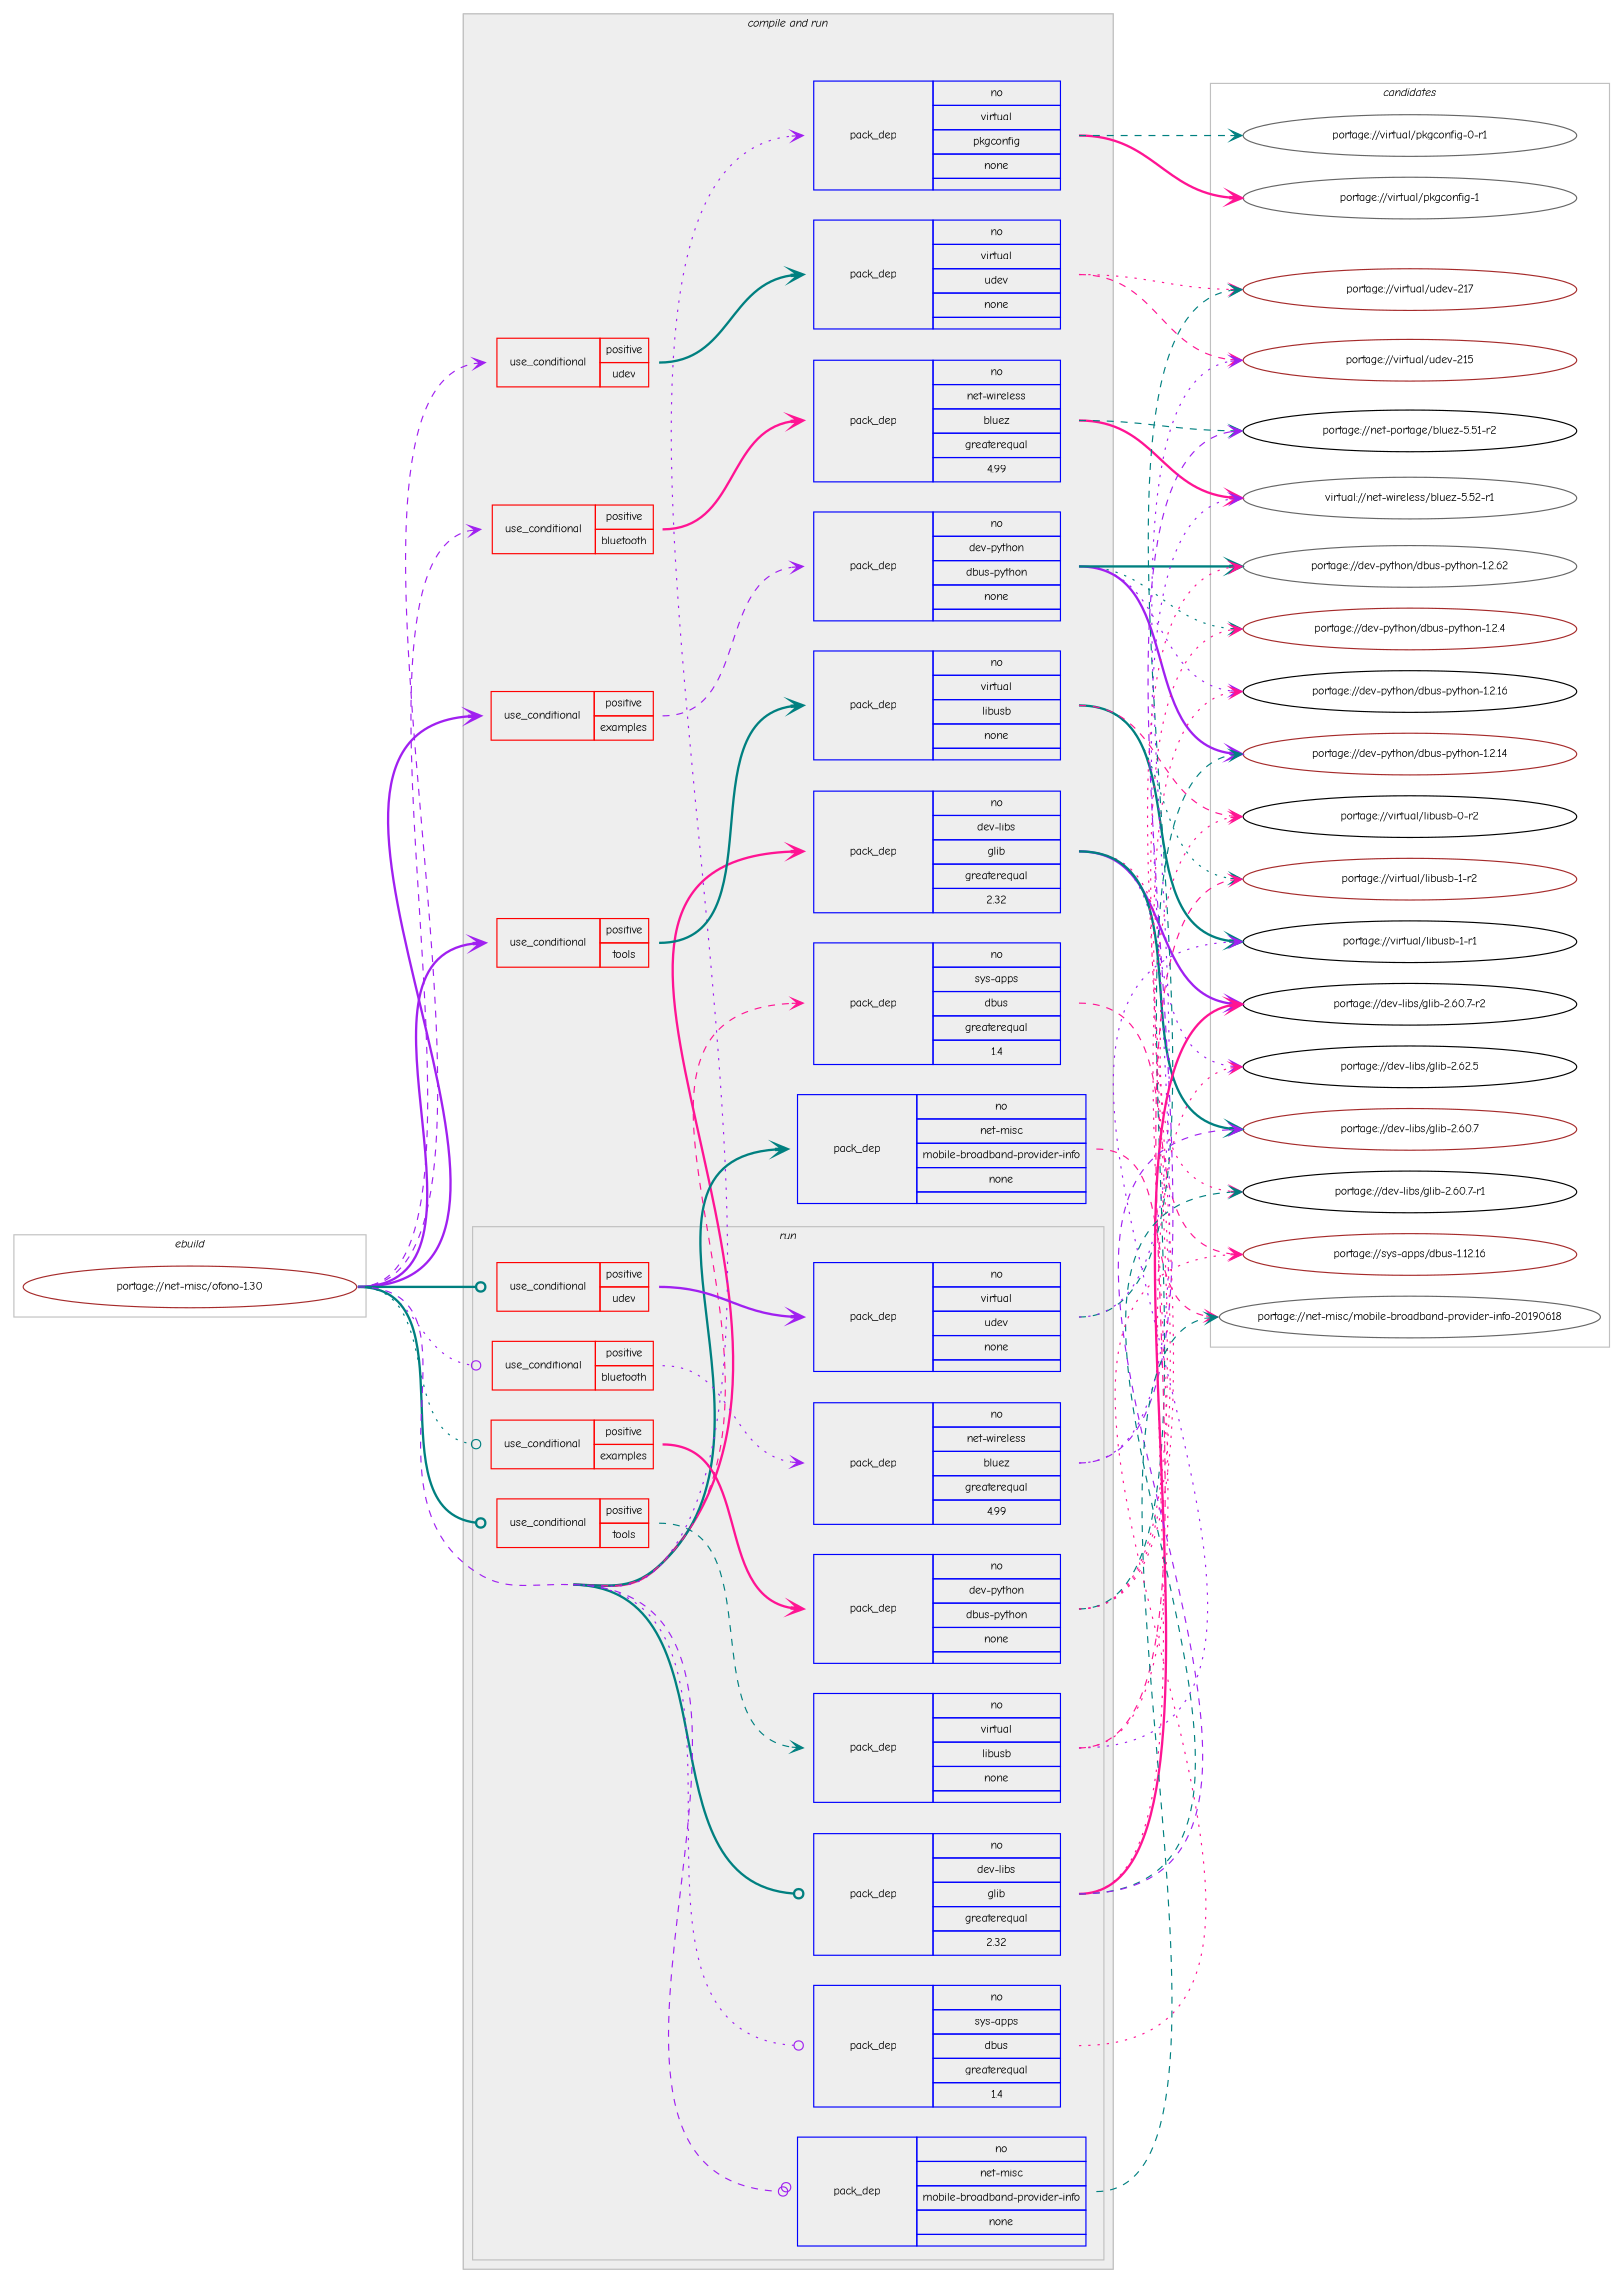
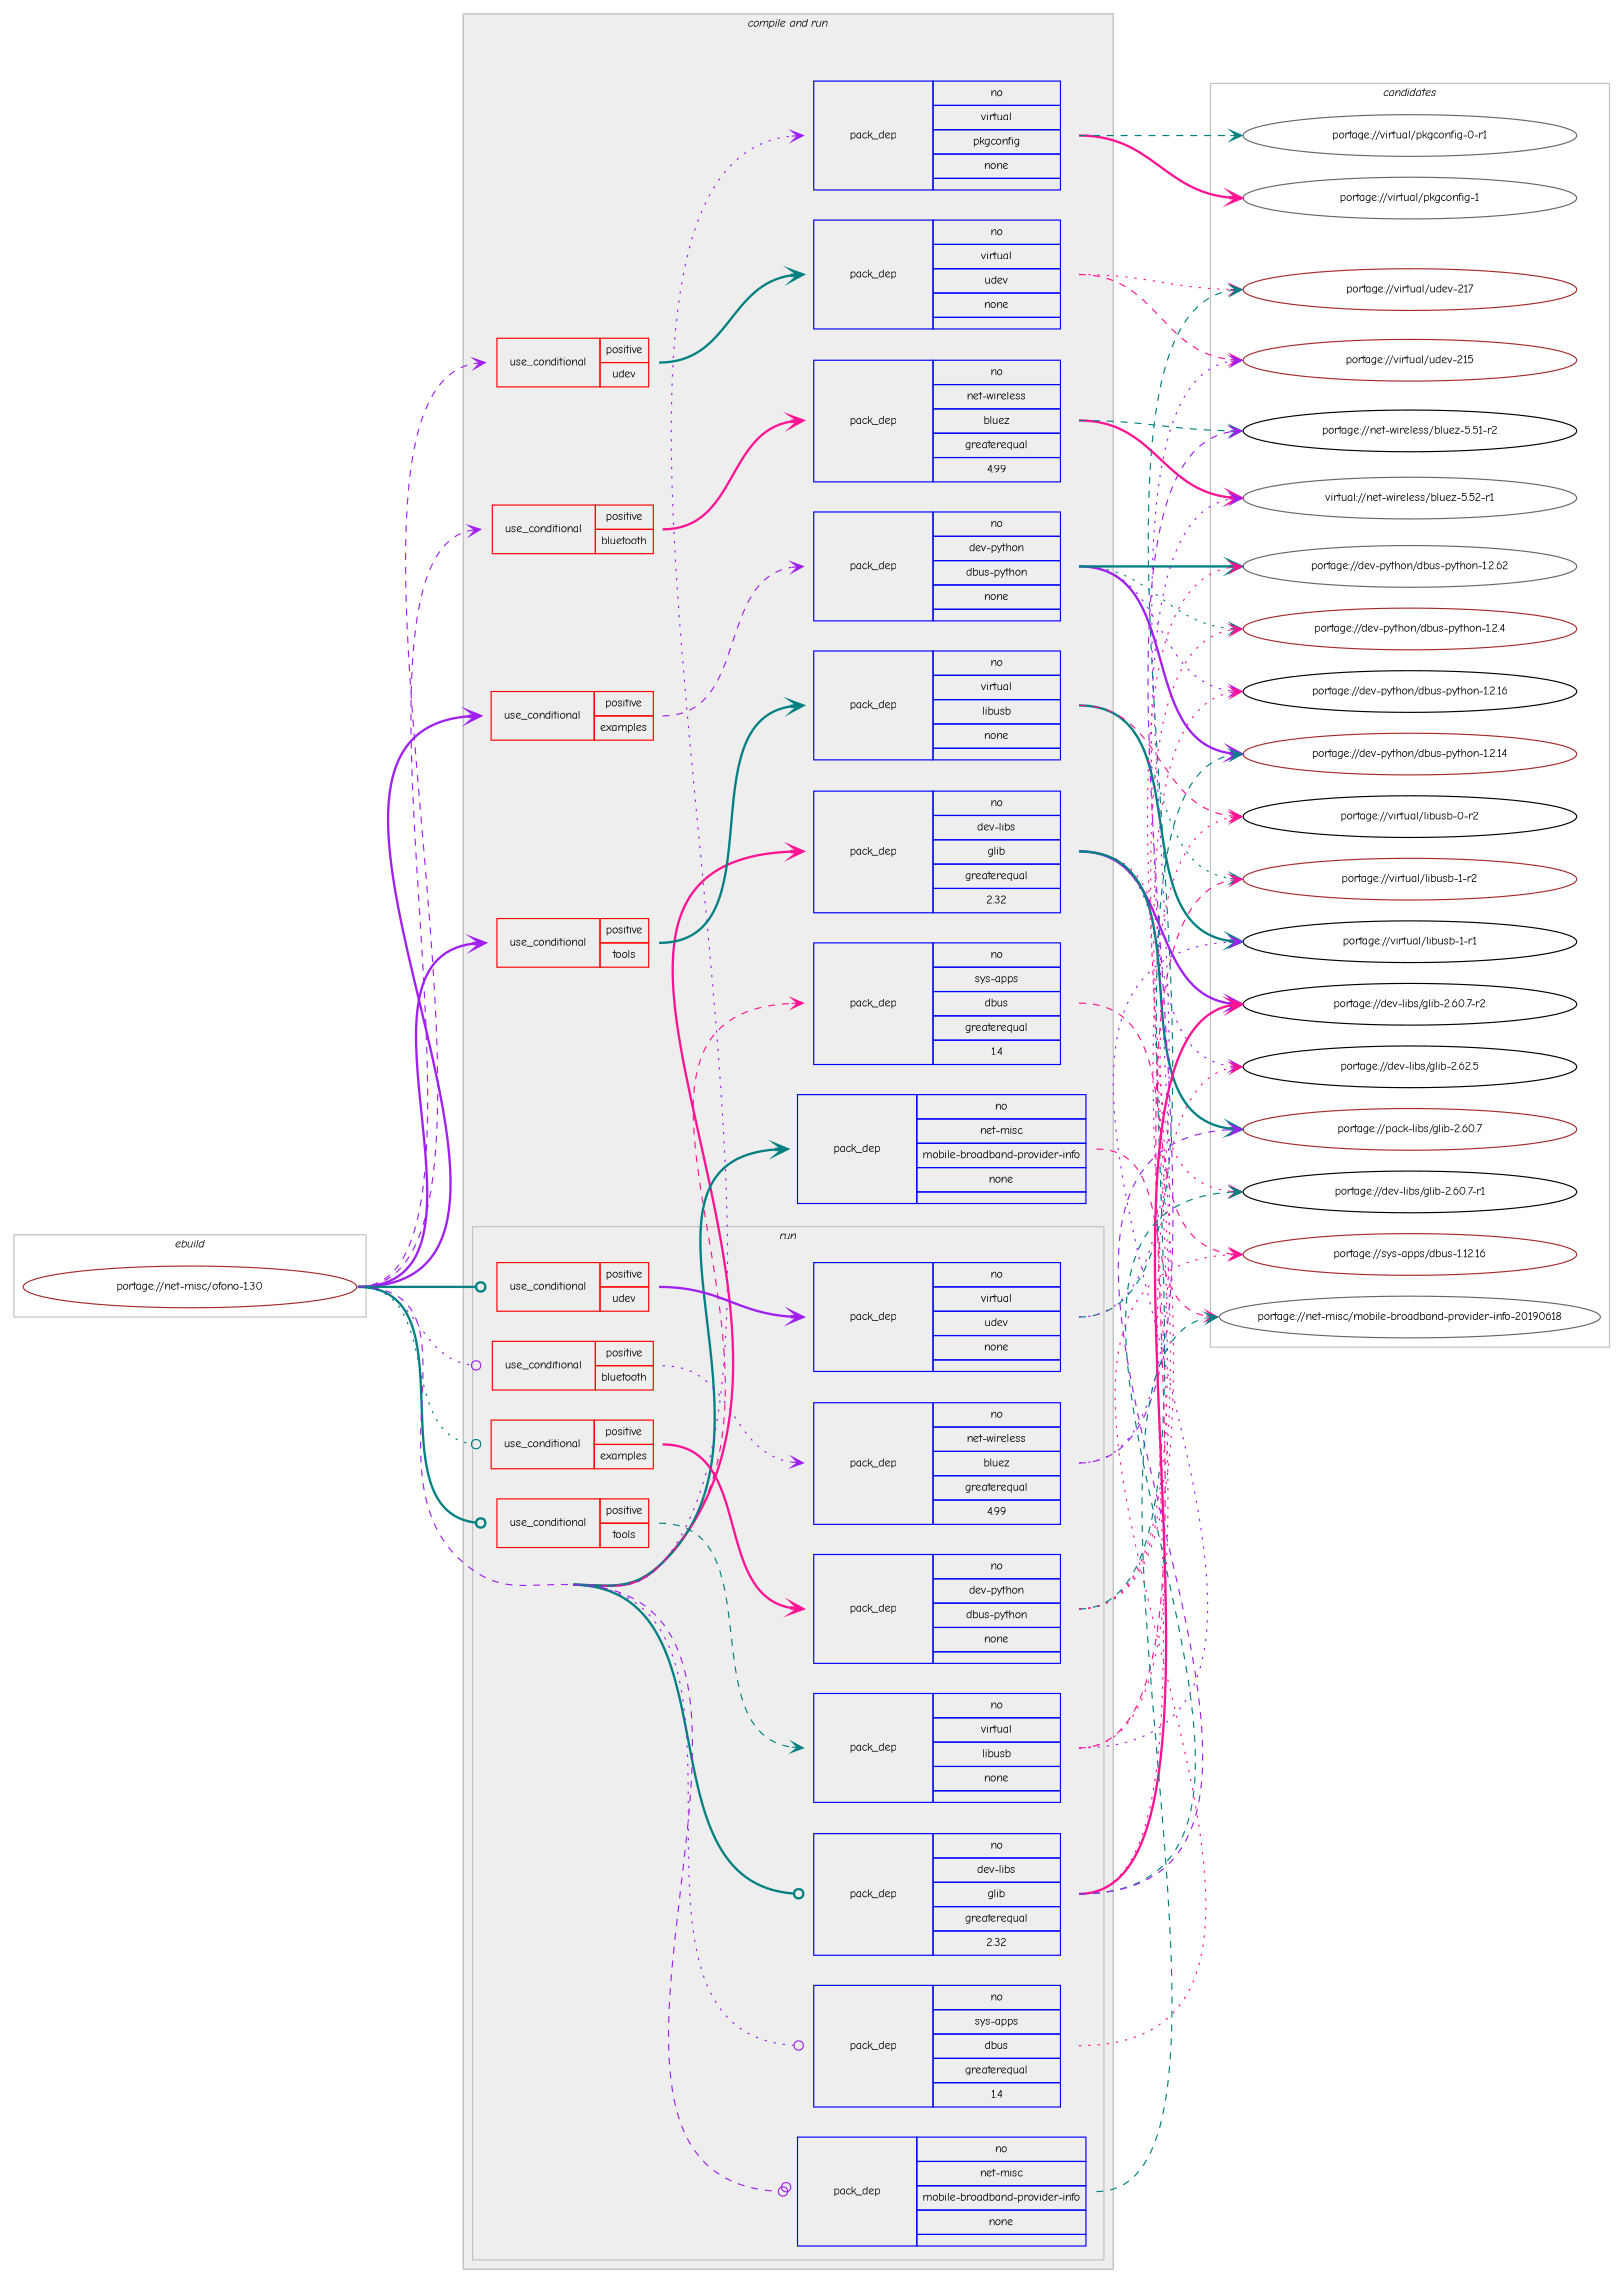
node "portage://net-portage/bluez-5.51-r2": label "portage://net-portage/bluez-5.51-r2" -> "portage://net-wireless/bluez-5.51-r2"
node "portage://dev-libs/glib-2.60.7": label "portage://dev-libs/glib-2.60.7" -> "portage://pack-libs/glib-2.60.7"
